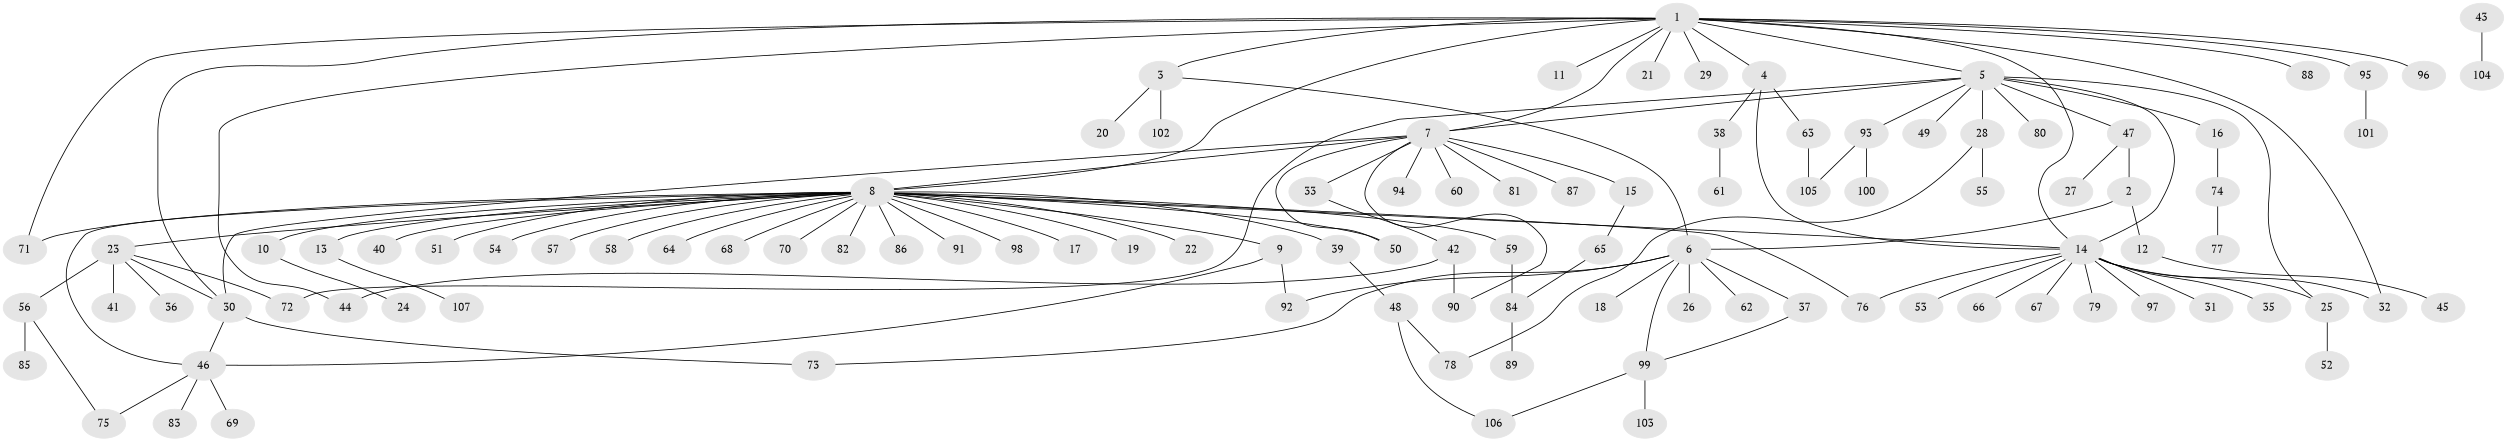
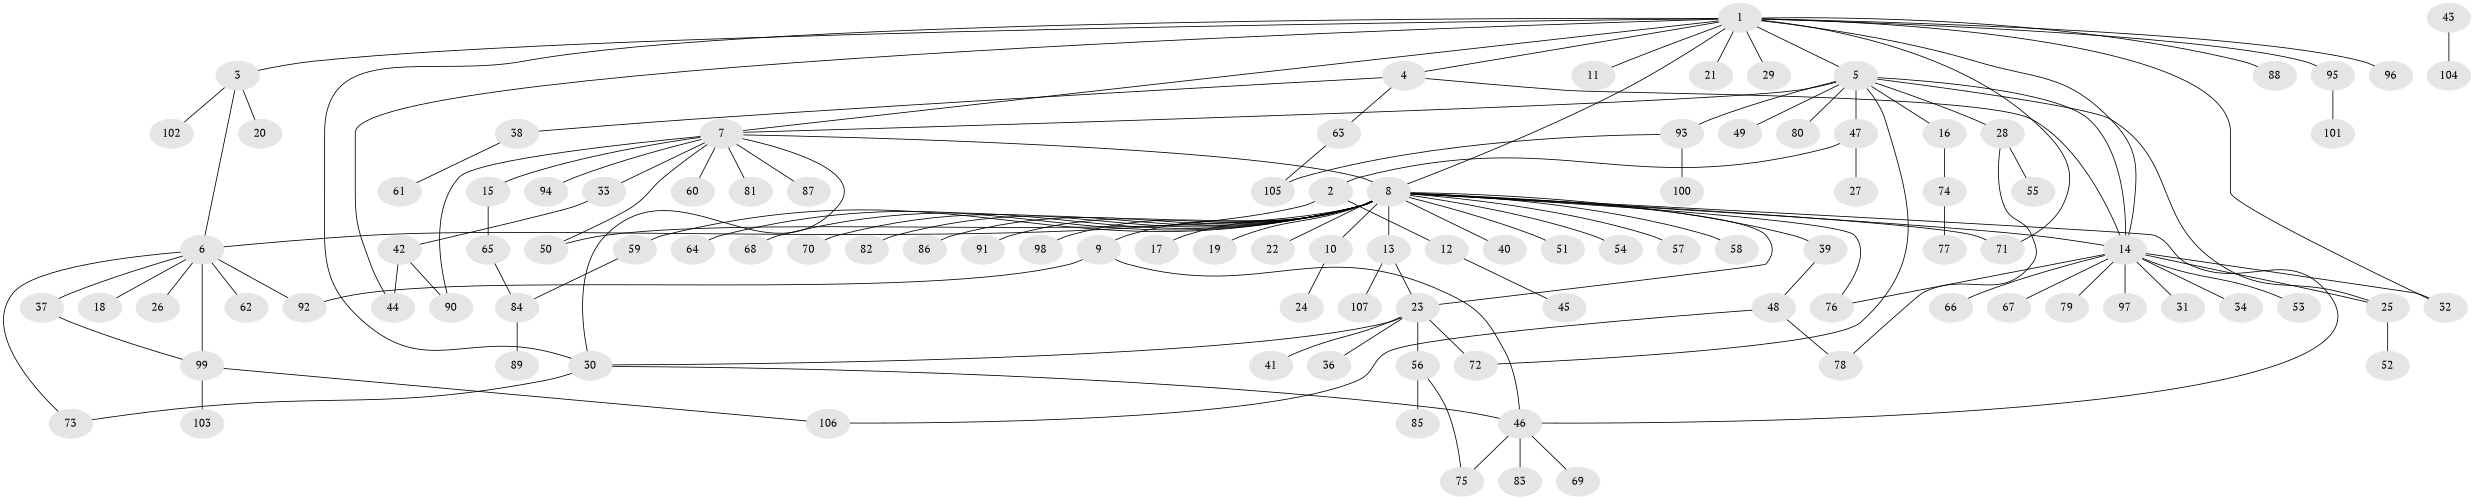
edge "13" -- "23": added
node "35": label "35" -> "34"
